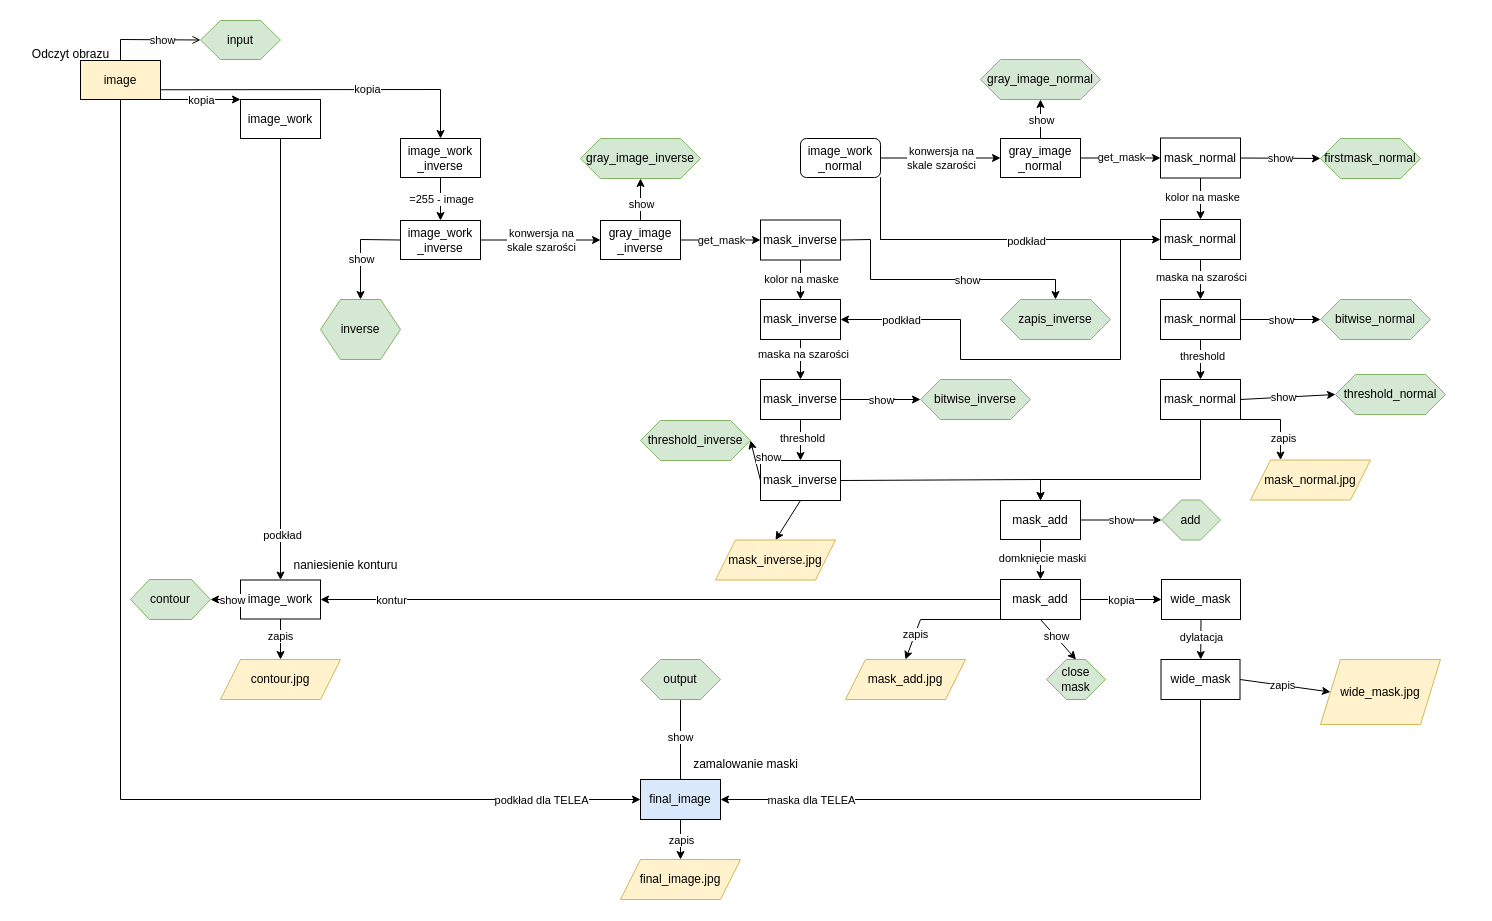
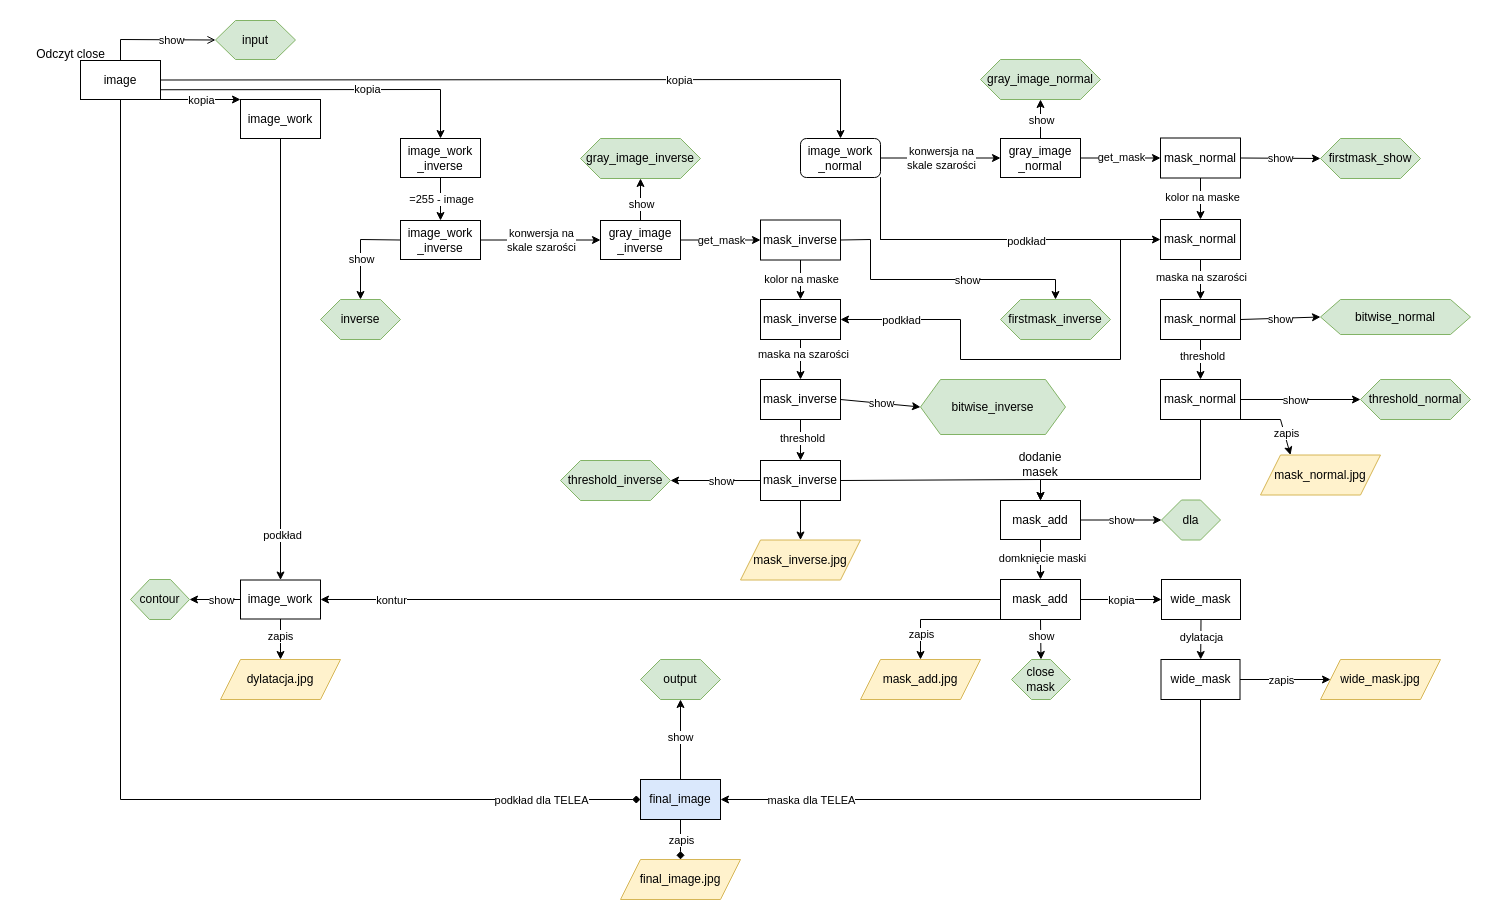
node "input": moved (241, 40) -> (256, 40)
node "Odczyt obrazu": label "Odczyt obrazu" -> "Odczyt close"
node "image": fillcolor #fff2cc -> #ffffff
edge "image" -> "image_work _normal": added, label "kopia"
node "firstmask_normal": label "firstmask_normal" -> "firstmask_show"
node "zapis_inverse": label "zapis_inverse" -> "firstmask_inverse"
node "bitwise_normal": size 110x40 -> 150x35
node "inverse": size 80x60 -> 80x40
node "threshold_normal": moved (1391, 395) -> (1416, 400)
node "bitwise_inverse": size 110x40 -> 145x55
node "threshold_inverse": moved (696, 441) -> (616, 481)
node "dodanie masek": added
node "mask_normal.jpg": moved (1311, 480) -> (1321, 475)
node "add": label "add" -> "dla"
node "mask_inverse.jpg": moved (776, 560) -> (801, 560)
node "naniesienie konturu": removed
node "contour": size 80x40 -> 59x40
node "contour.jpg": label "contour.jpg" -> "dylatacja.jpg"
node "mask_add.jpg": moved (906, 680) -> (921, 680)
node "close mask": moved (1076, 680) -> (1041, 680)
node "wide_mask.jpg": size 120x65 -> 120x40
edge "output" -- "final_image": arrowhead none -> classic
node "zamalowanie maski": removed
edge "image" -> "final_image": arrowhead classic -> diamond
edge "final_image" -> "final_image.jpg": arrowhead classic -> diamond
